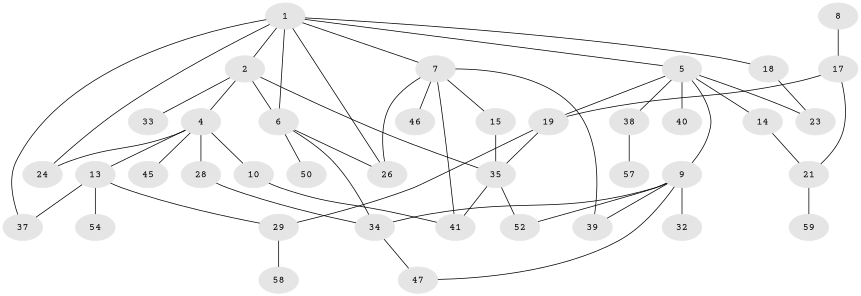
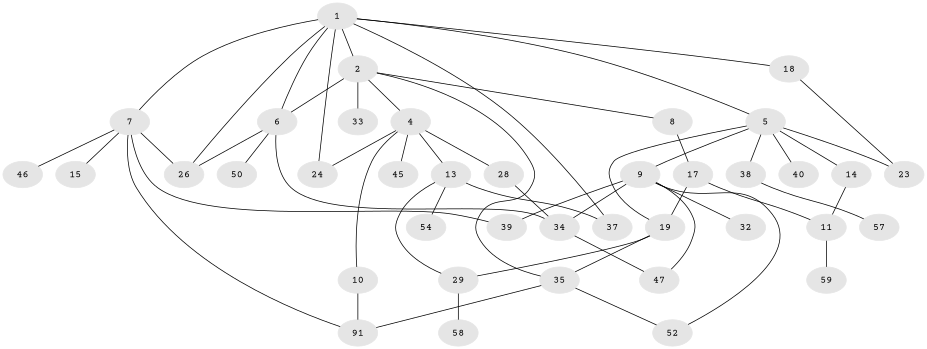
edge "2" -- "8": added
edge "15" -- "35": removed
node "21": label "21" -> "11"
node "41": label "41" -> "91"
